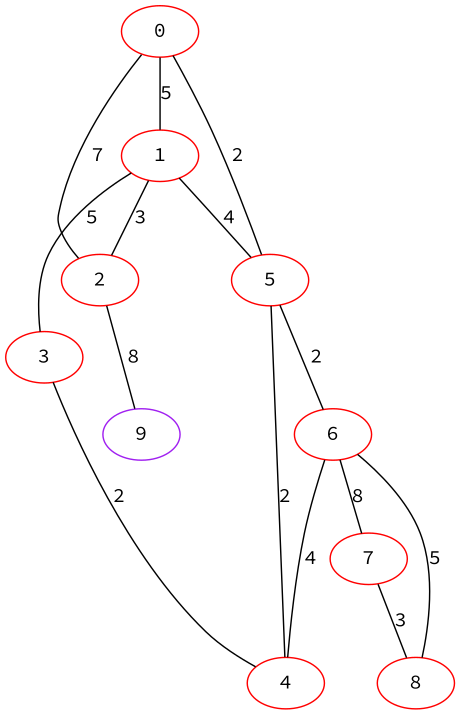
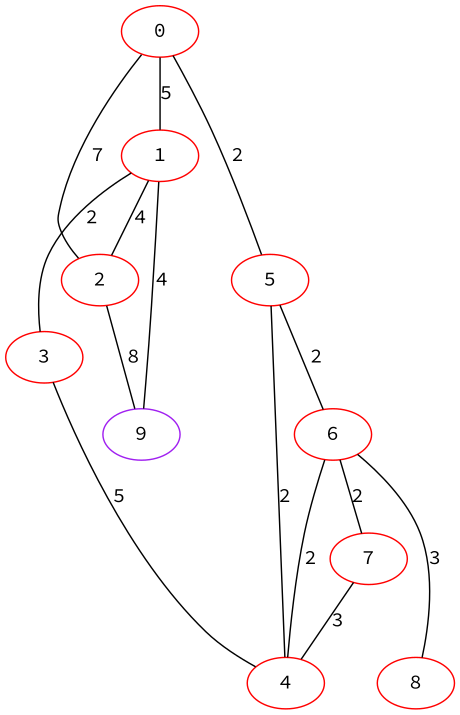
edge "1" -- "3": label "5" -> "2"
edge "1" -- "2": label "3" -> "4"
edge "1" -- "5": now "1" -- "9"
edge "3" -- "4": label "2" -> "5"
edge "6" -- "7": label "8" -> "2"
edge "6" -- "4": label "4" -> "2"
edge "6" -- "8": label "5" -> "3"
edge "7" -- "8": now "7" -- "4"
